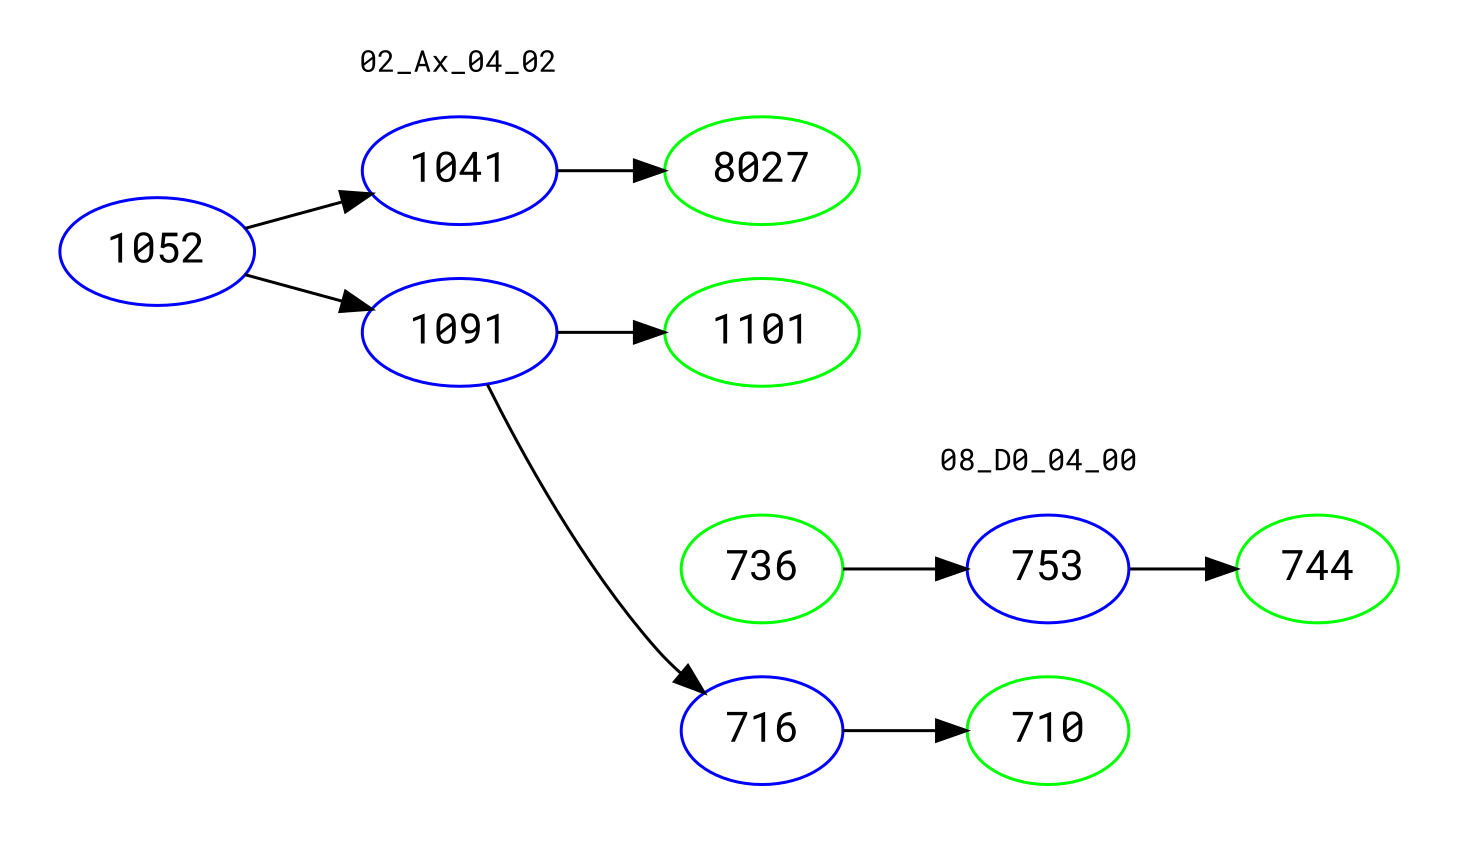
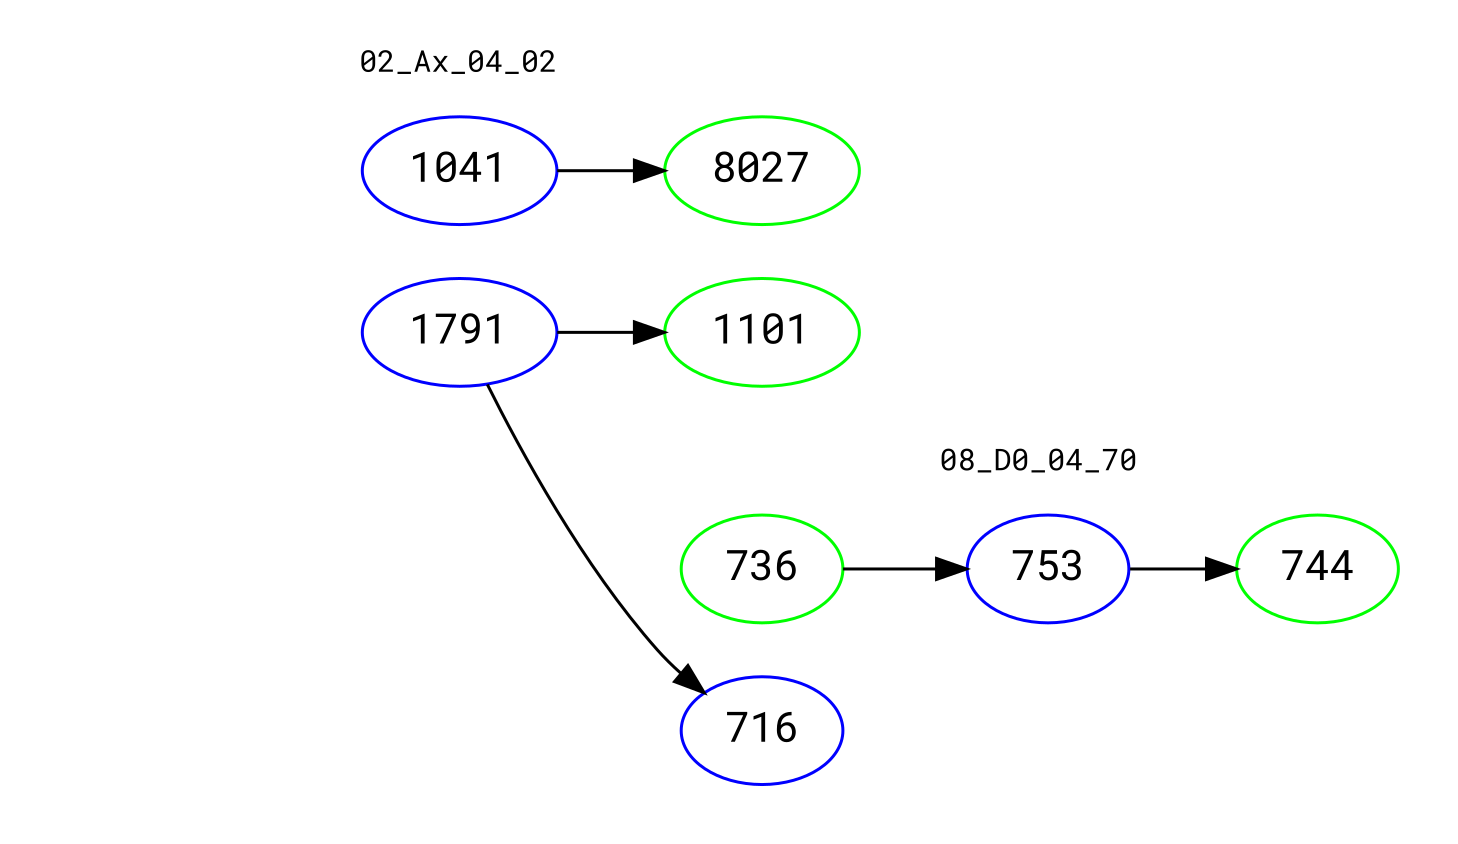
node "1052": removed
node "1091": label "1091" -> "1791"
cluster "08_D0_04_00": label "08_D0_04_00" -> "08_D0_04_70"
node "710": removed
